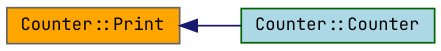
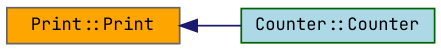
node "Counter::Print": label "Counter::Print" -> "Print::Print"
